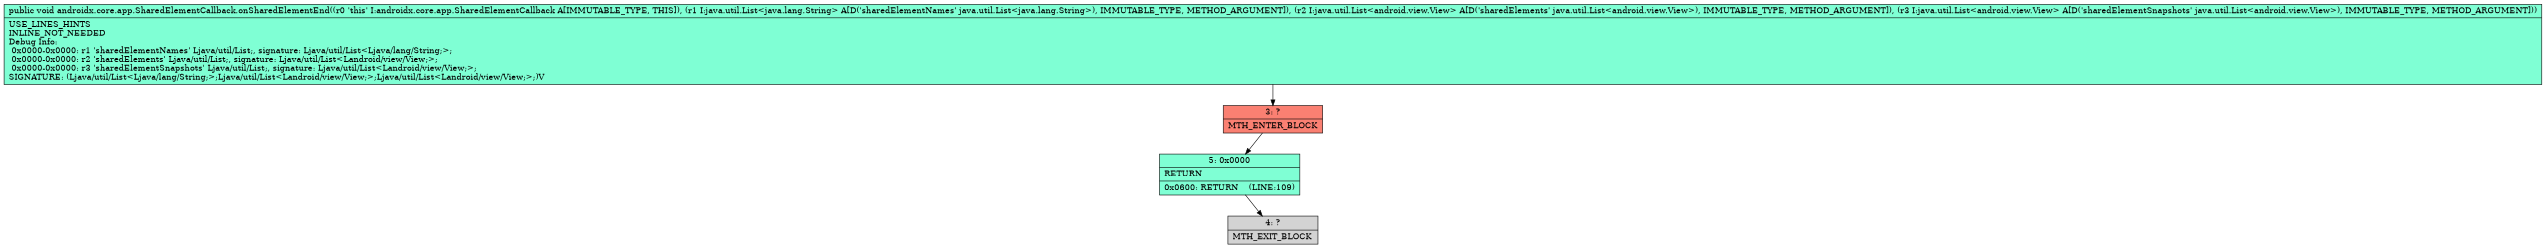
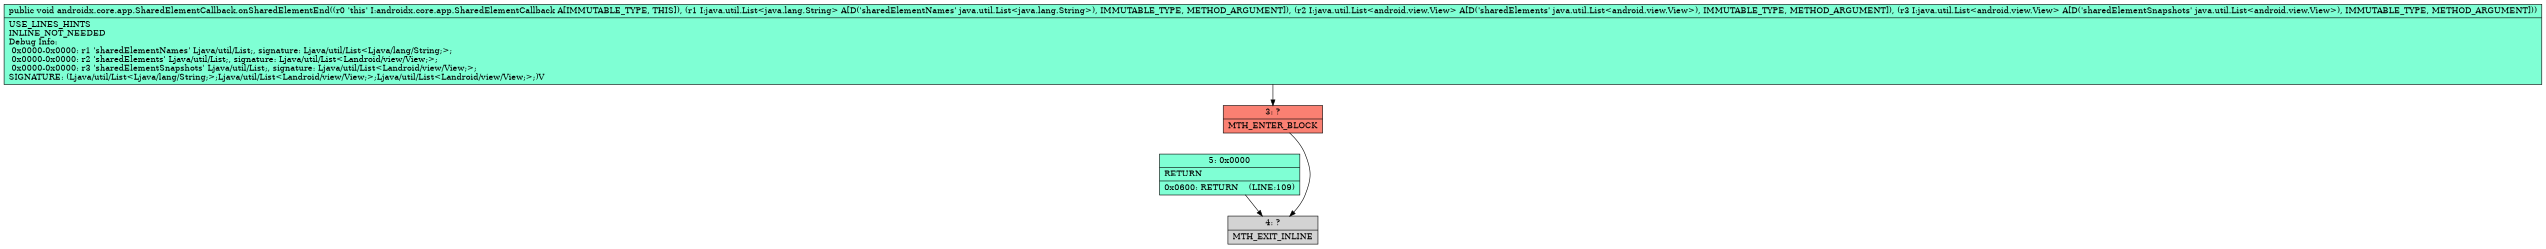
edge "3: ?" -> "5: 0x0000": now "3: ?" -> "4: ?"
node "4: ?": text "MTH_EXIT_BLOCK" -> "MTH_EXIT_INLINE"
